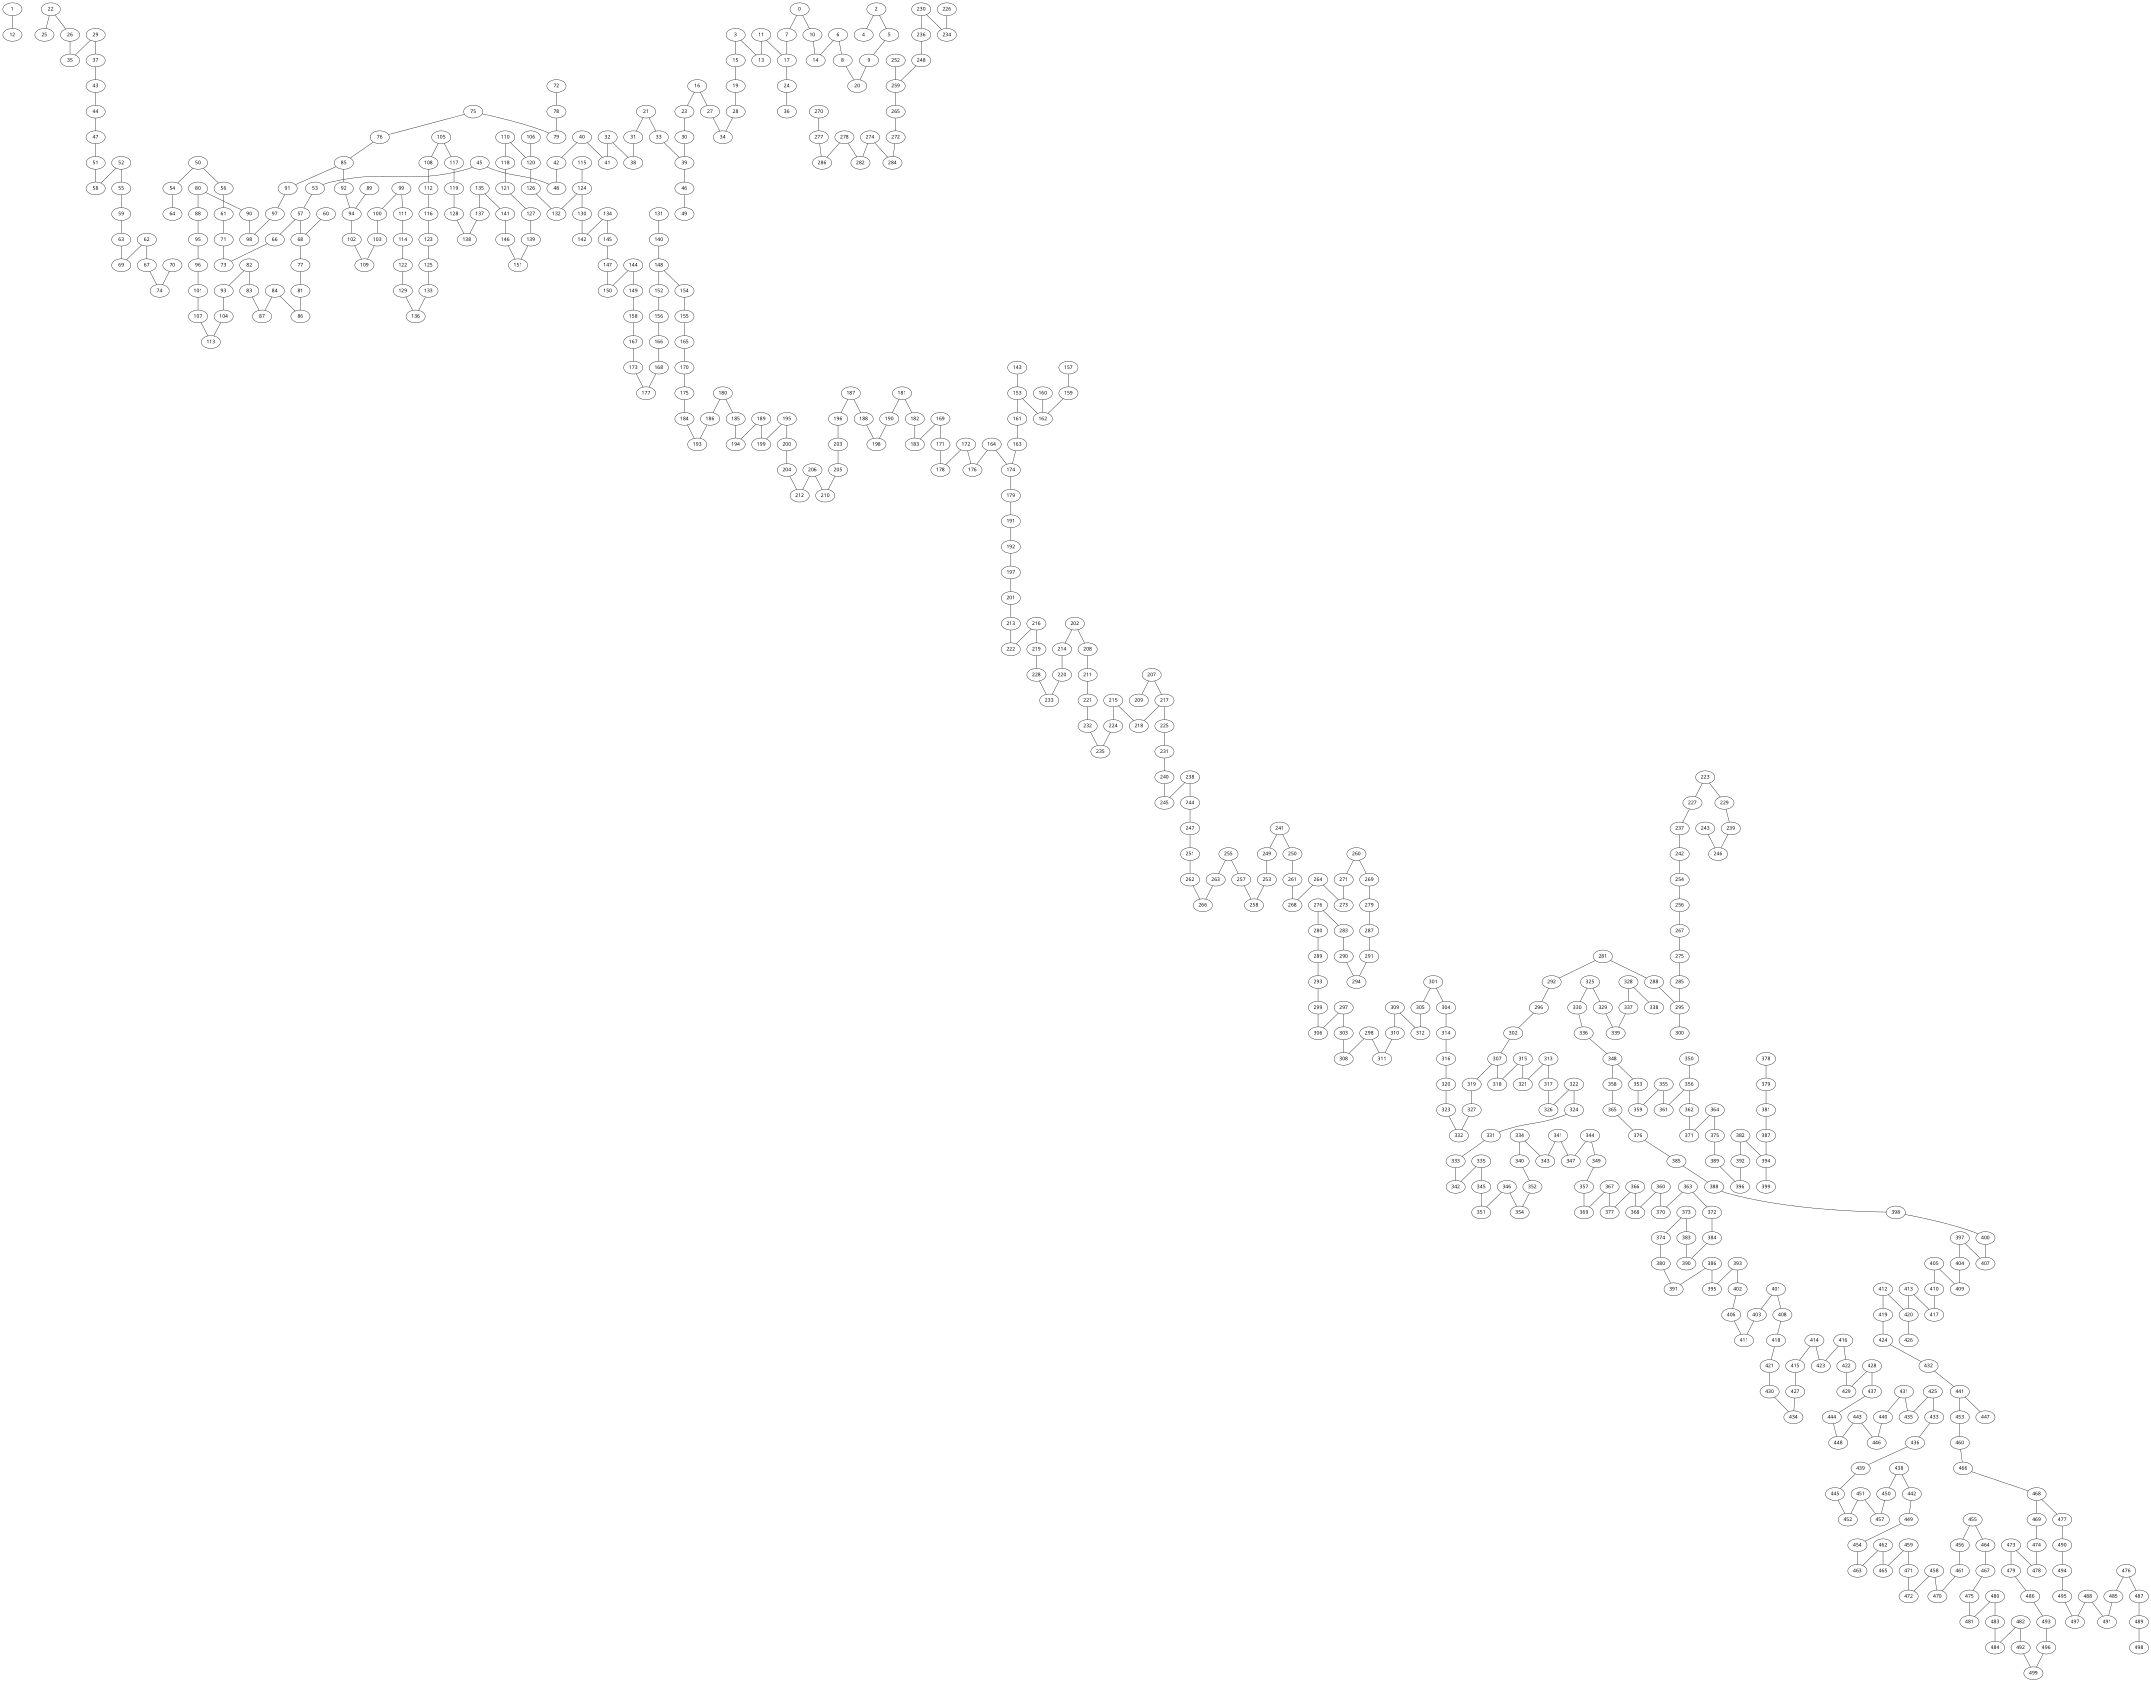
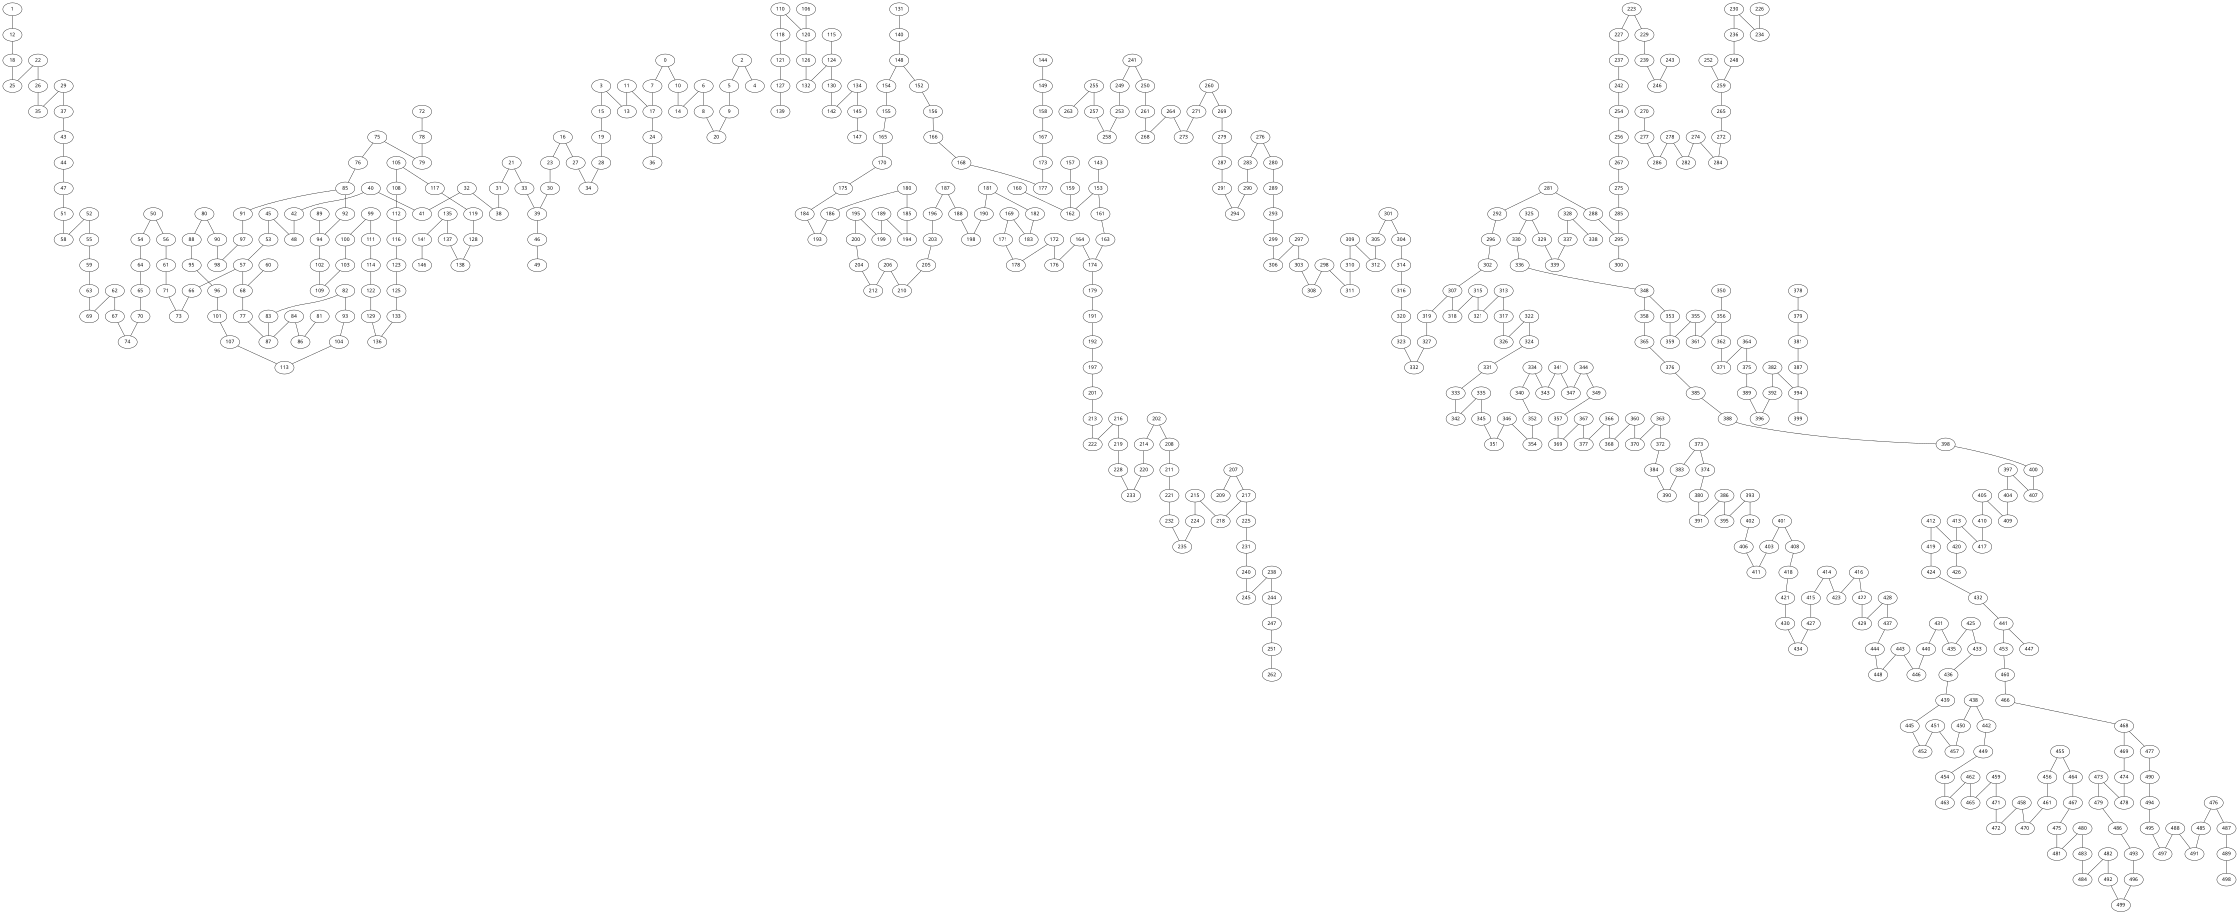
node "18": added
node "151": removed
edge "77" -- "81": now "77" -- "87"
node "65": added
node "150": removed
node "266": removed
